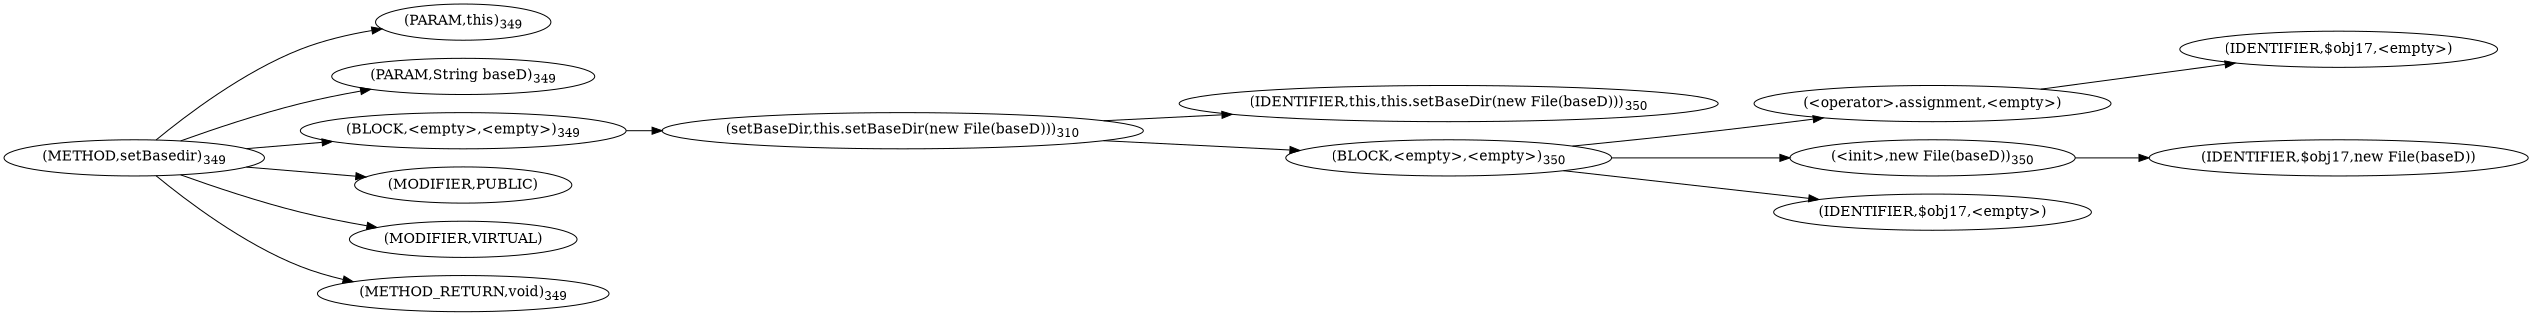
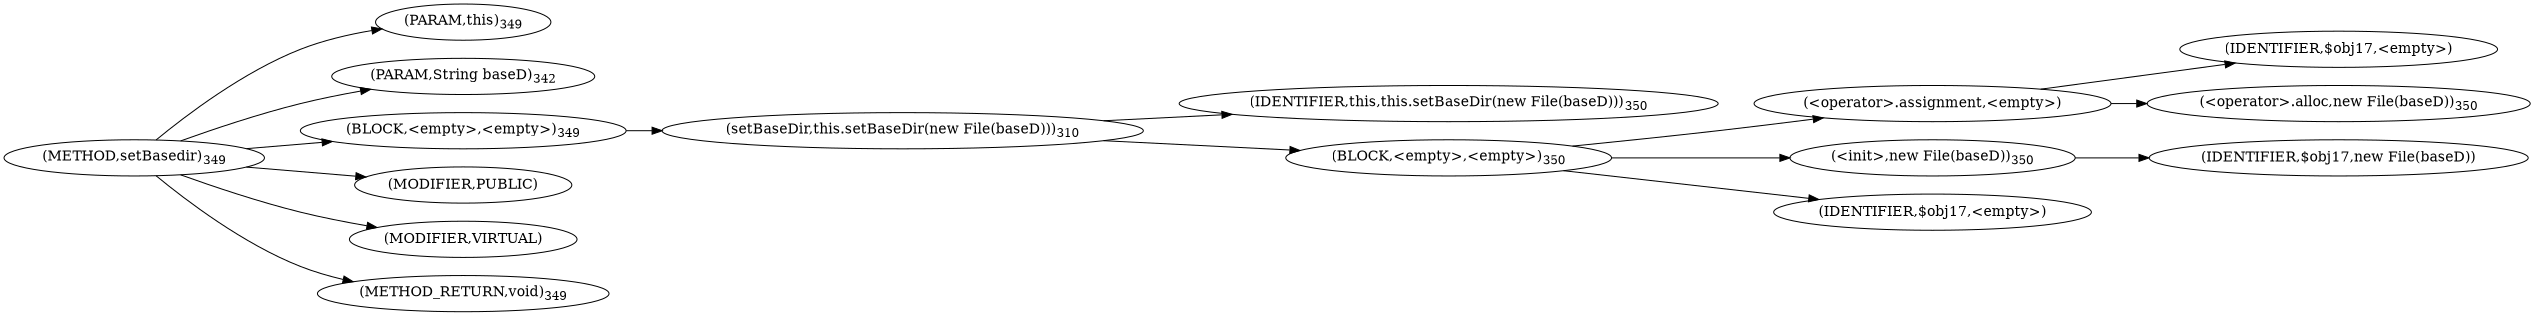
node "(PARAM,String baseD)": text "349" -> "342"
node "(<operator>.alloc,new File(baseD))": added
